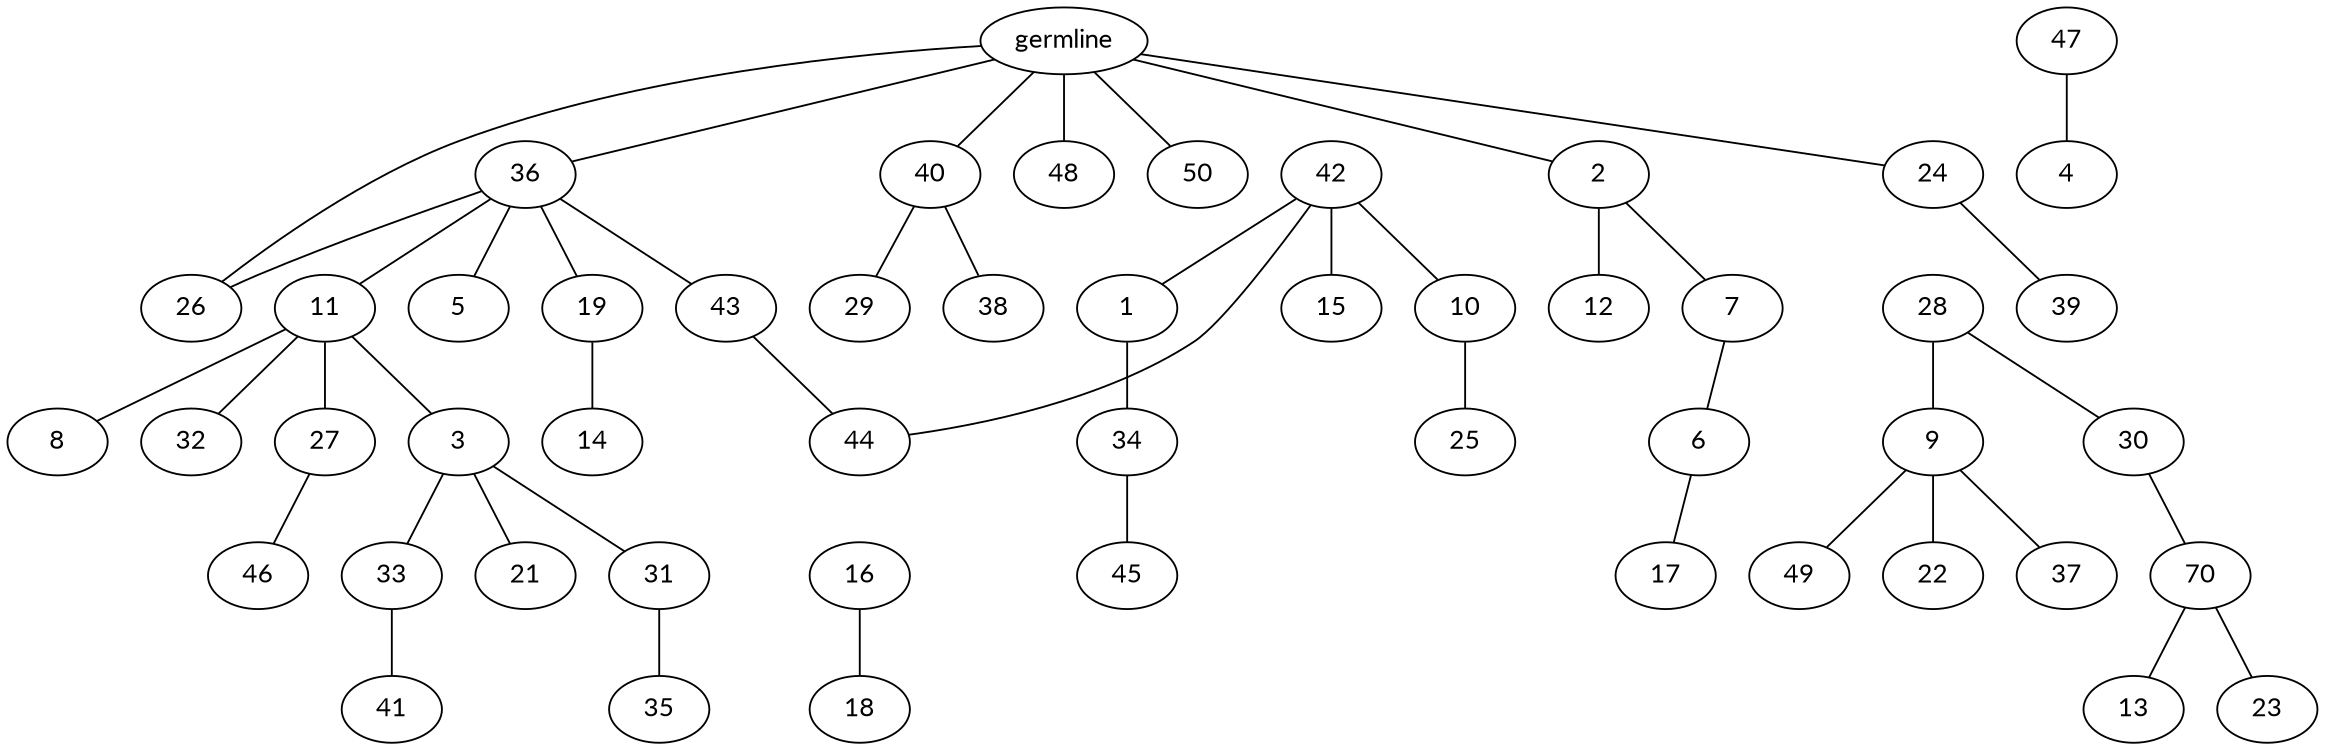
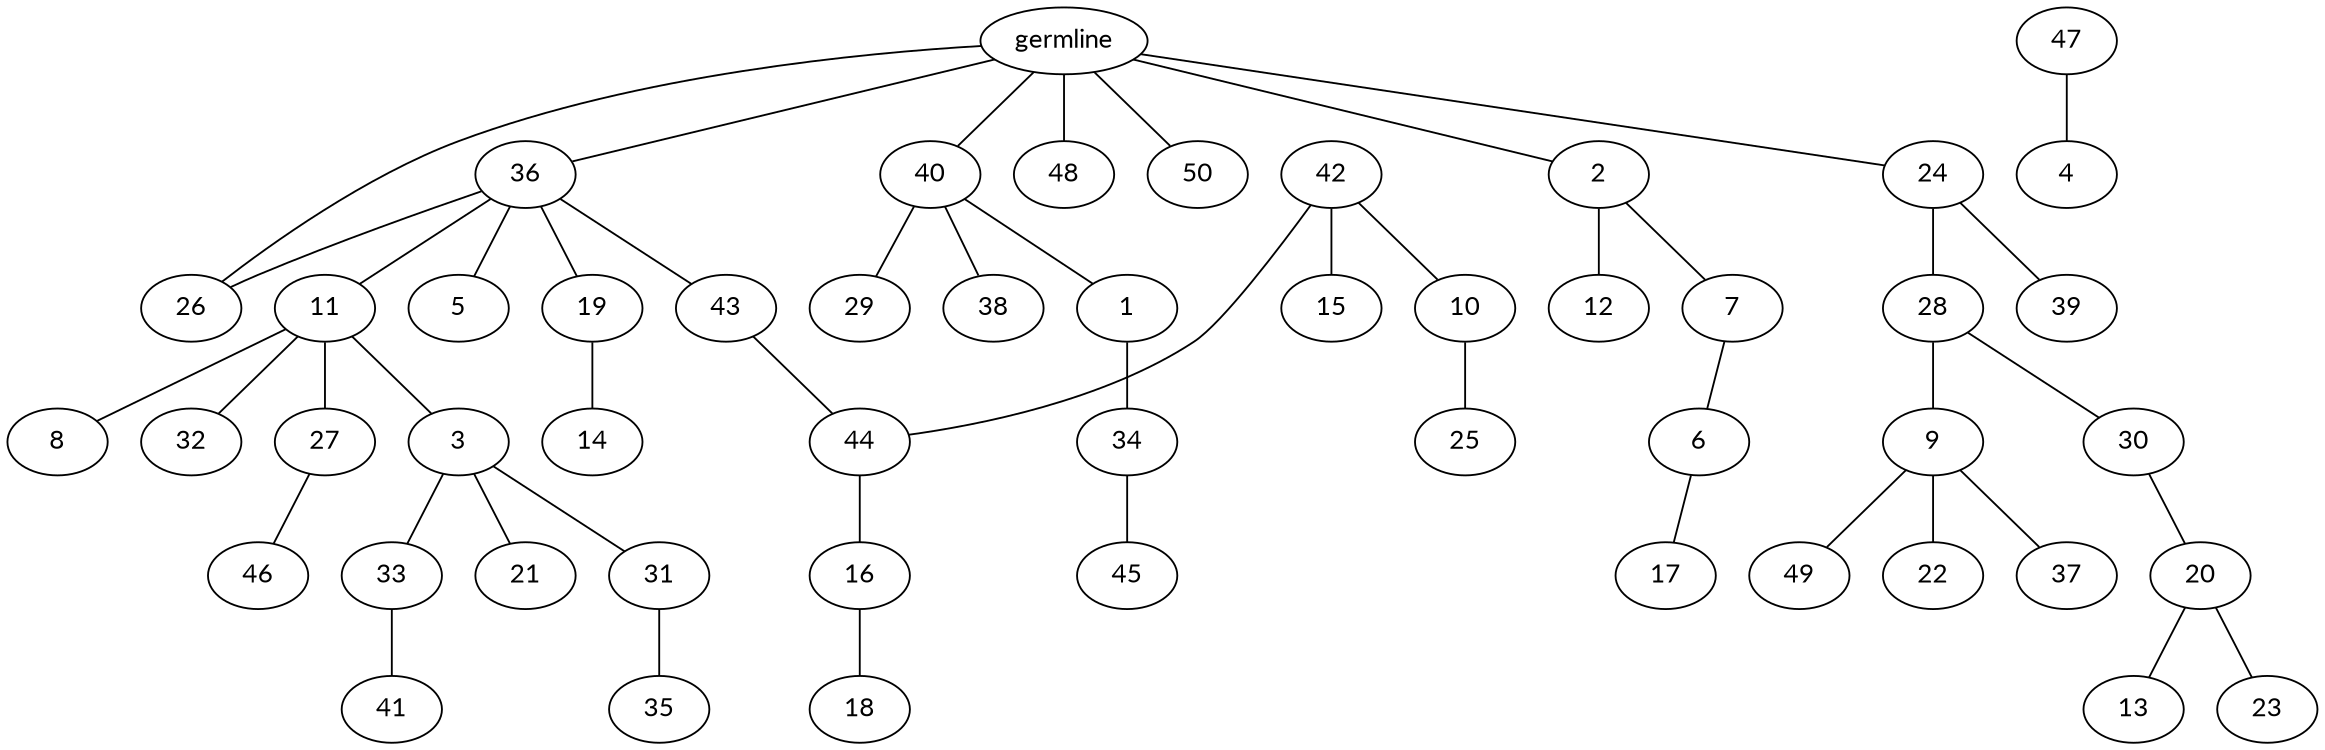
edge "42" -- "1": now "40" -- "1"
edge "24" -- "28": added
edge "44" -- "16": added
node "70": label "70" -> "20"
